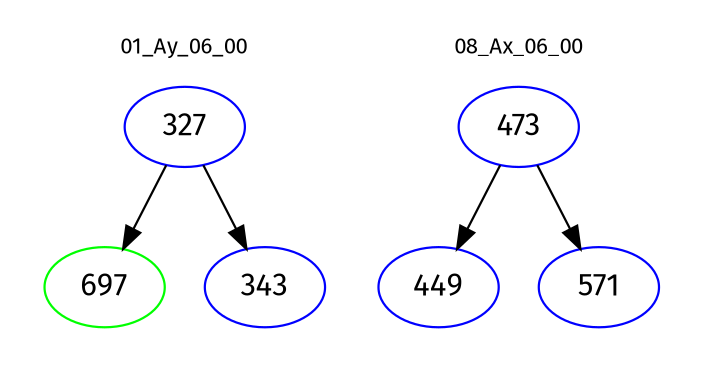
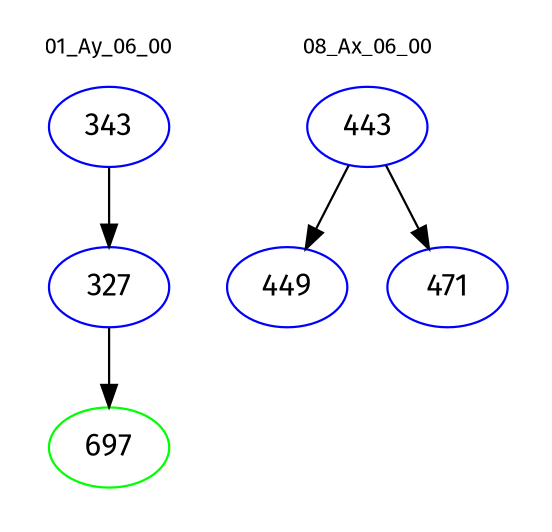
node "473": label "473" -> "443"
edge "327" -> "343": reversed
node "571": label "571" -> "471"
